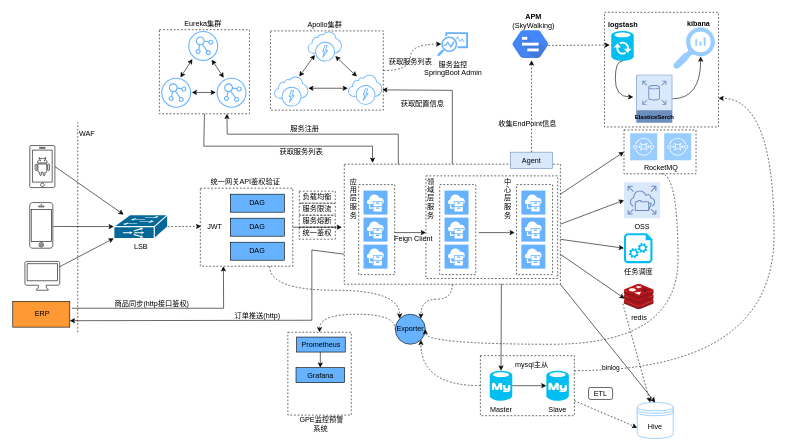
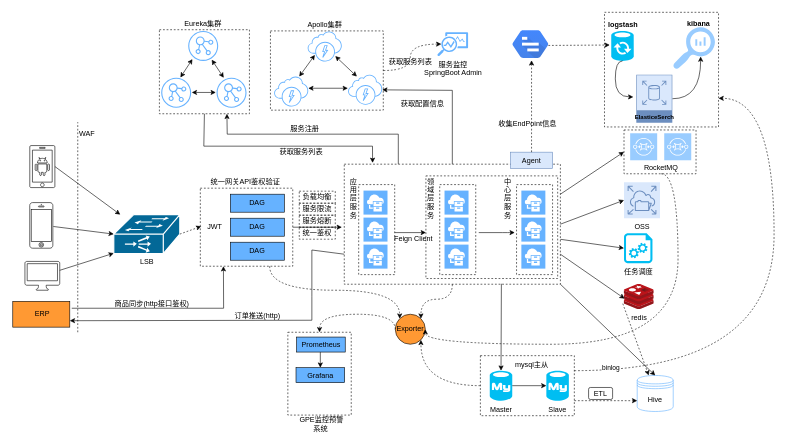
node "APM (SkyWalking)": removed
node "服务限流": shape rounded rectangle -> rectangle
node "LSB": size 54x24 -> 66x39
node "Exporter": fillcolor #66b2ff -> #ff9933
node "Hive": moved (655, 420) -> (655, 393)
